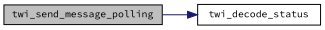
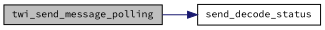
node "twi_decode_status": label "twi_decode_status" -> "send_decode_status"
